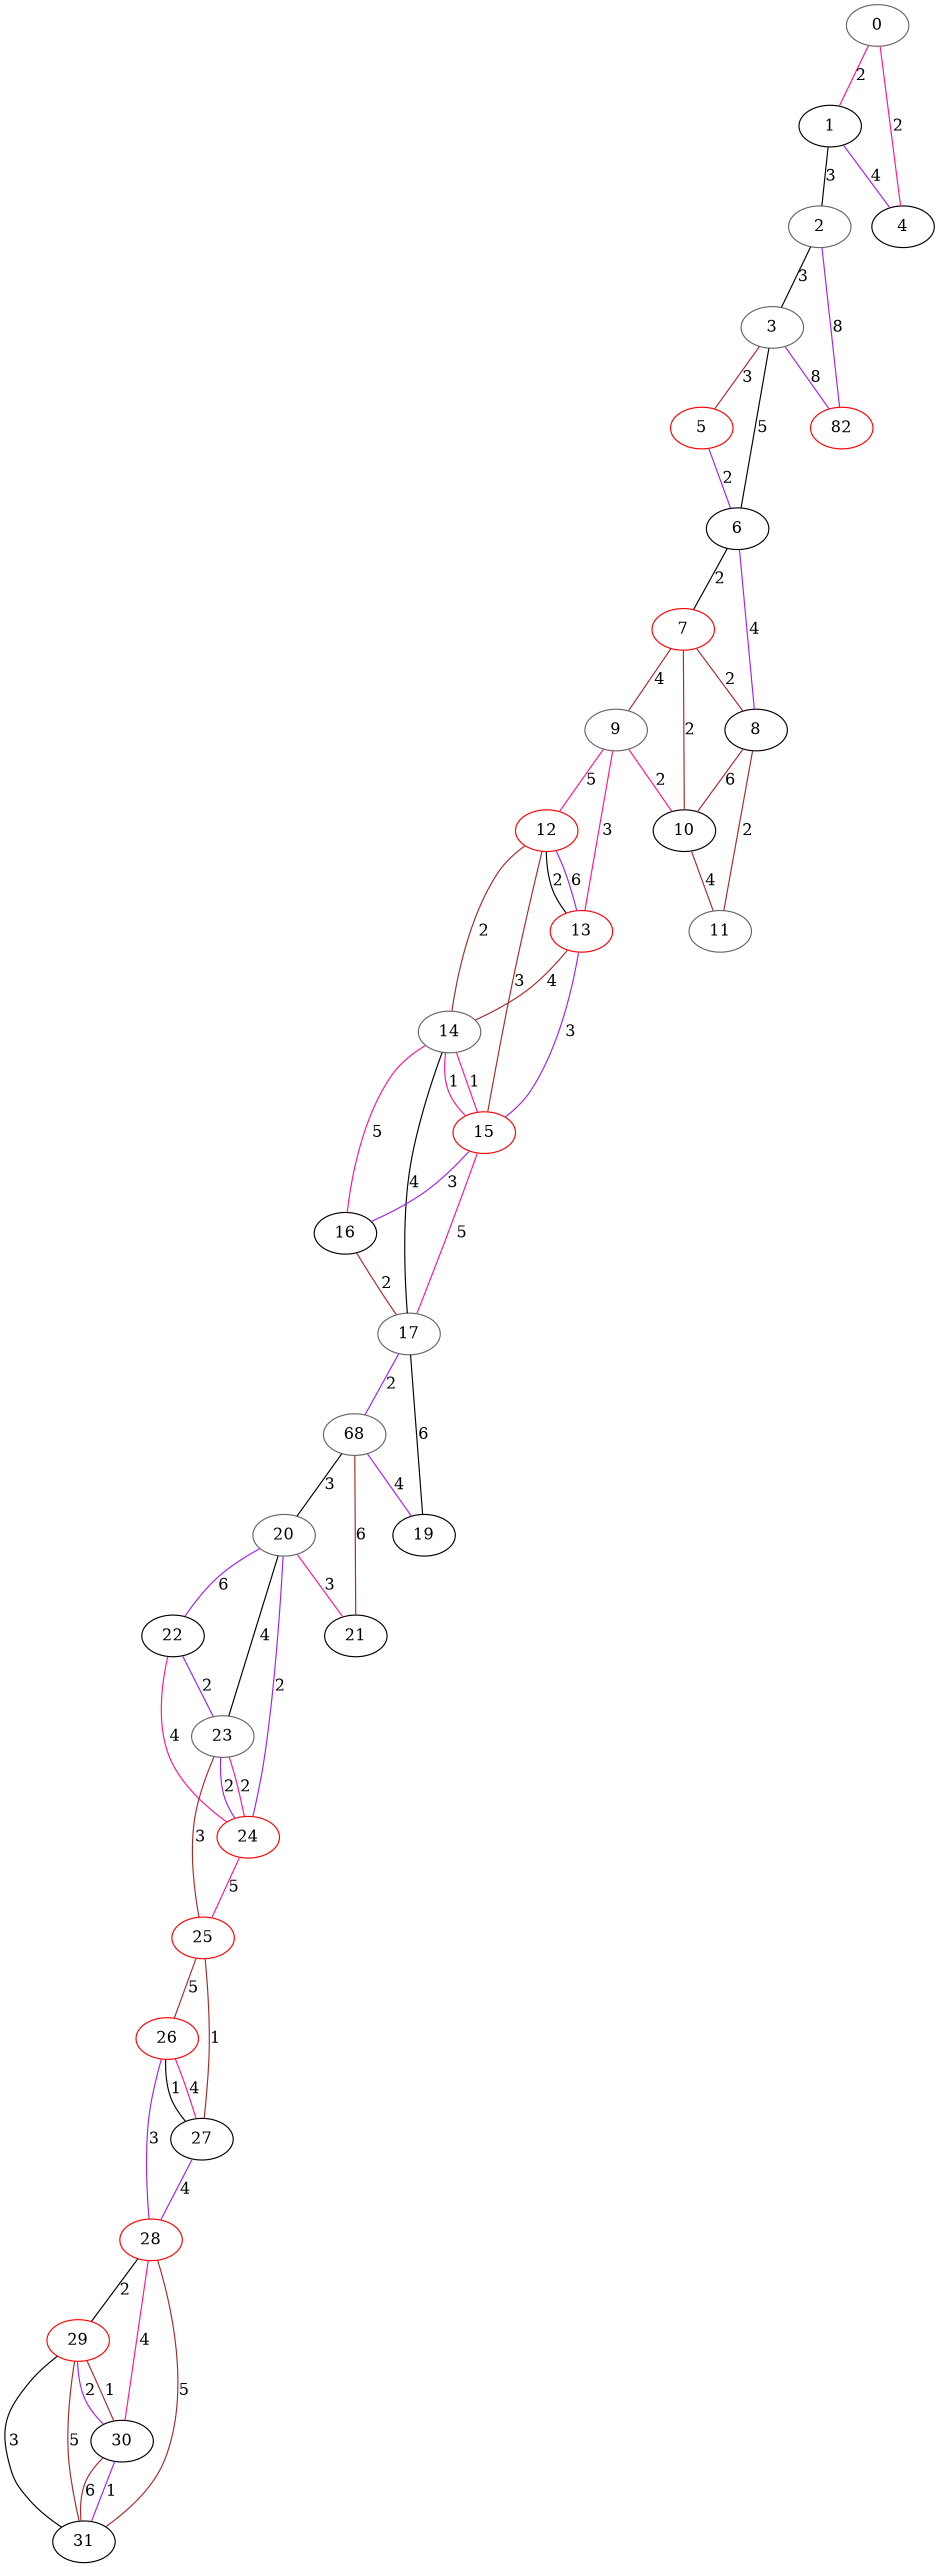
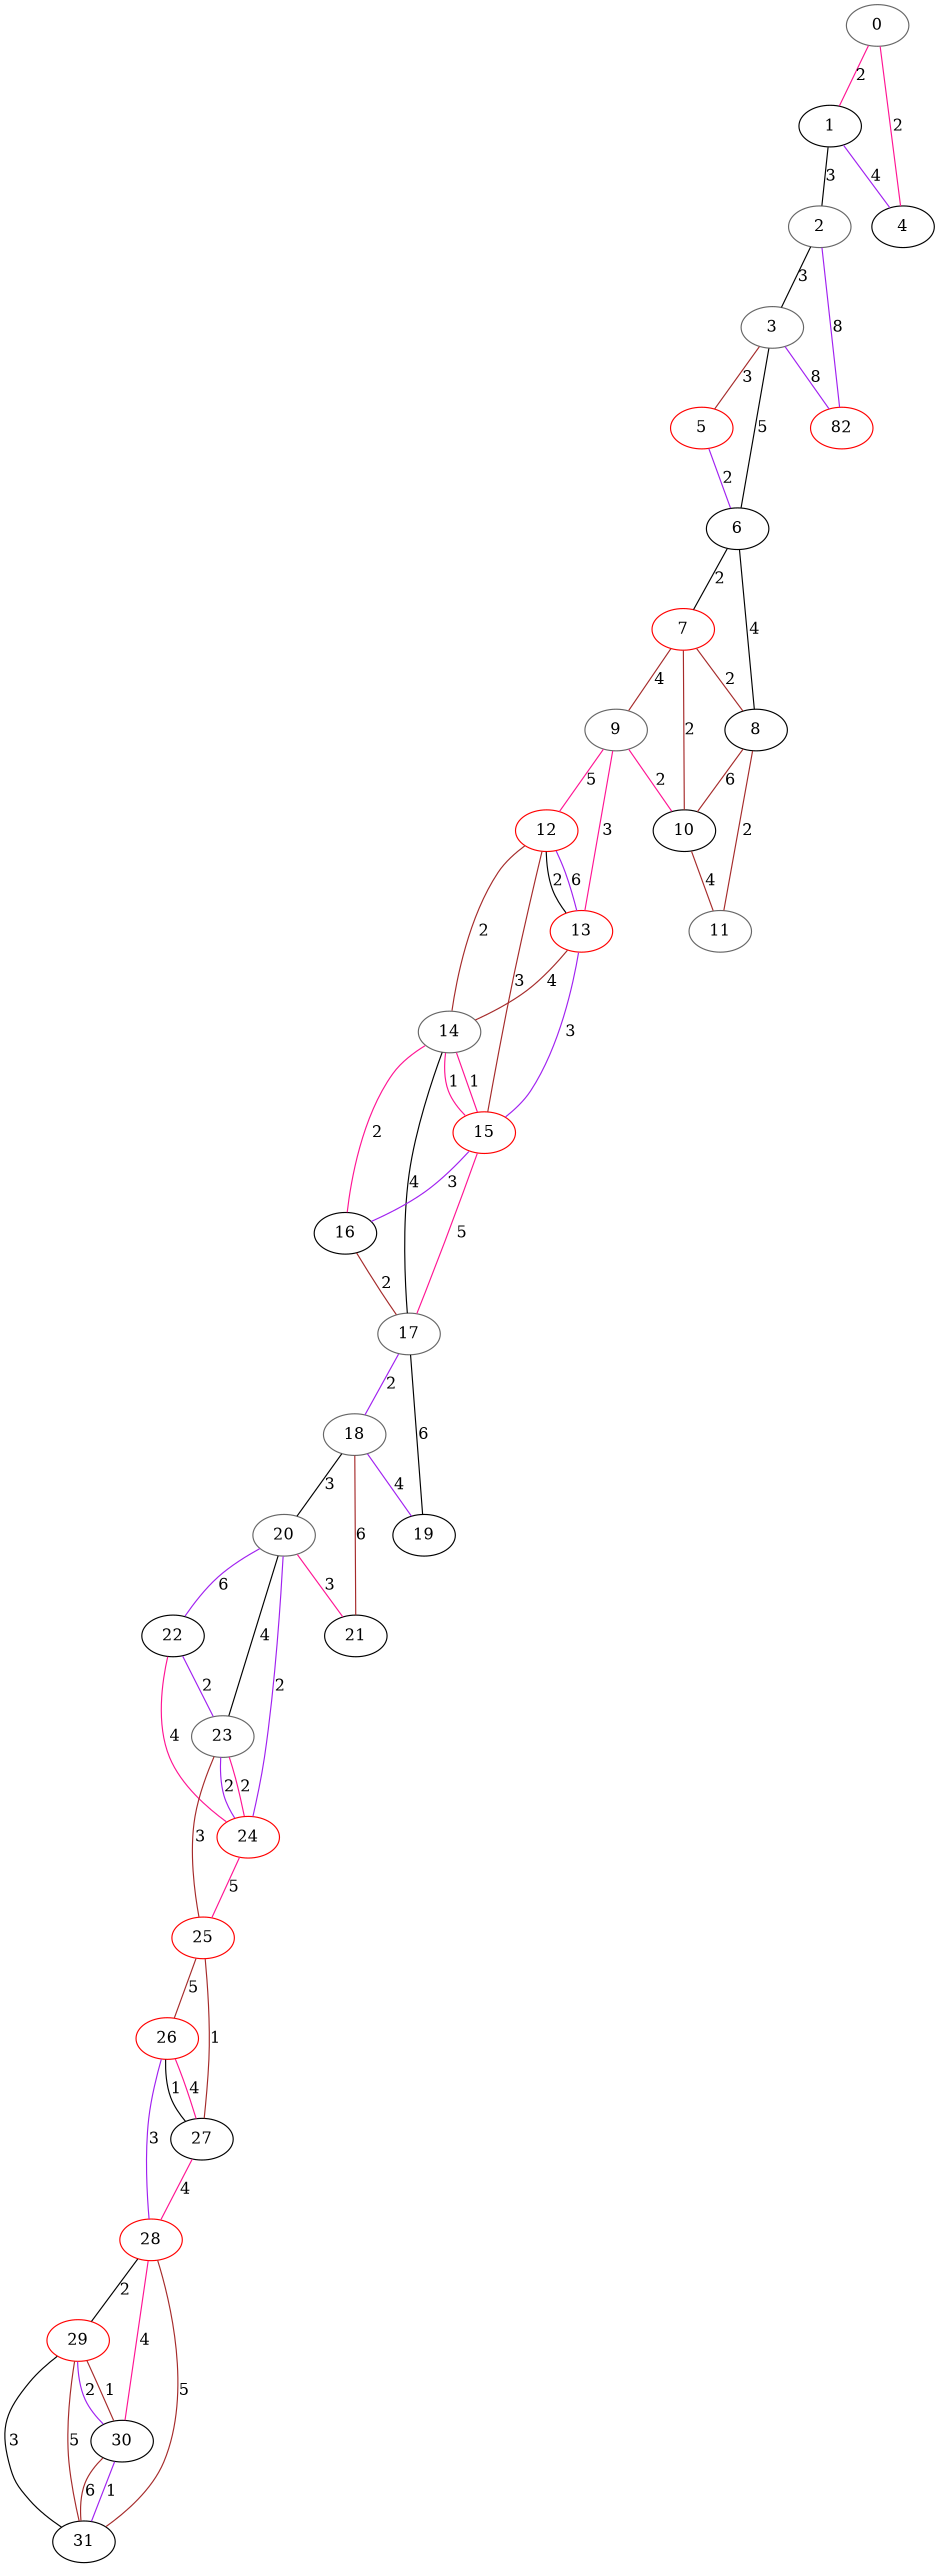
edge "6" -- "8": color purple -> black
edge "14" -- "16": label "5" -> "2"
node "68": label "68" -> "18"
edge "27" -- "28": color purple -> deeppink
